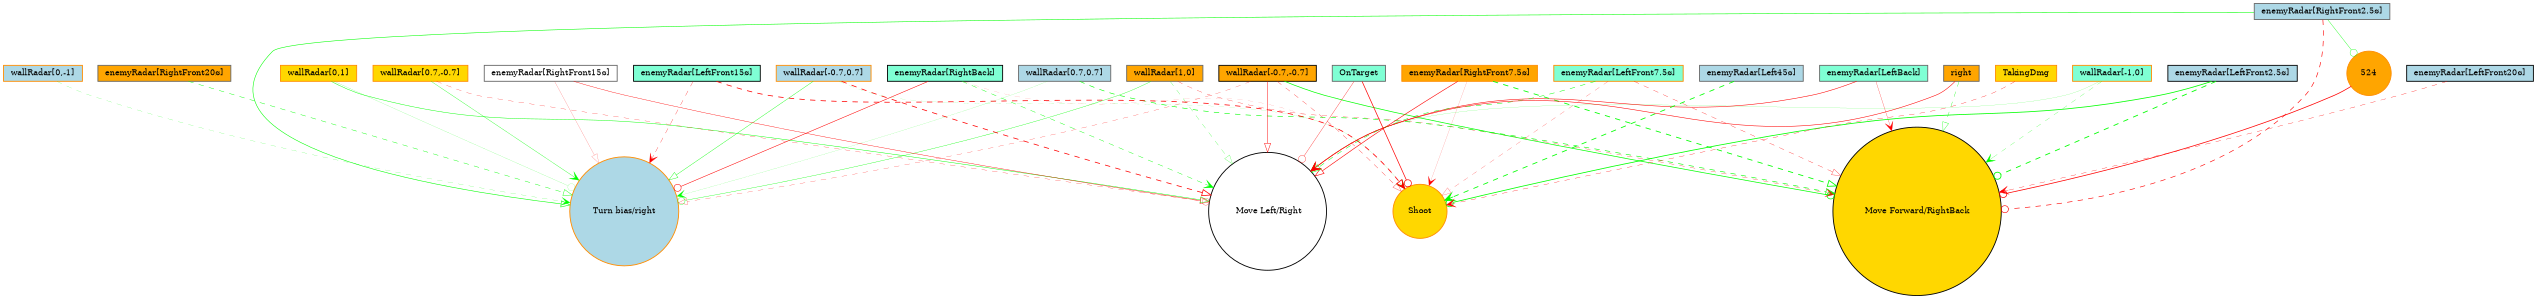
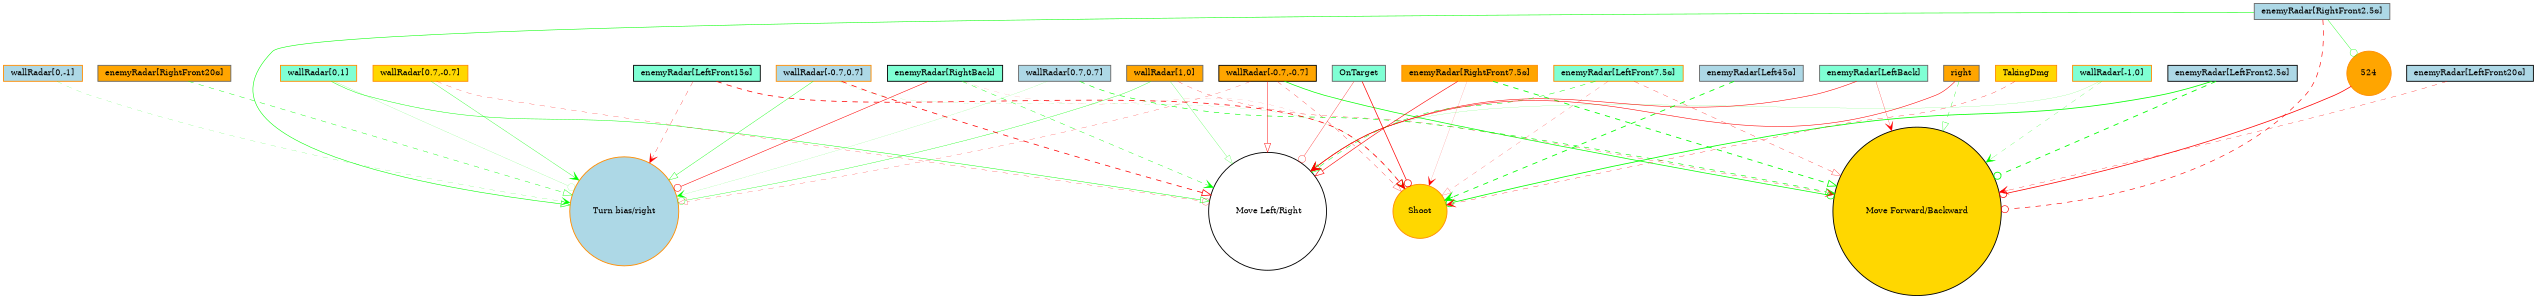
node "wallRadar[0,1]": fillcolor gold -> aquamarine
node "enemyRadar[RightFront15ø]": removed
edge "wallRadar[1,0]" -> "Move Left/Right": style dashed -> solid
node "Move Forward/RightBack": label "Move Forward/RightBack" -> "Move Forward/Backward"
